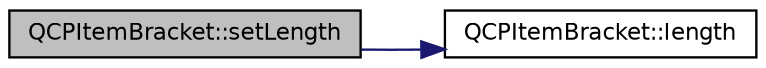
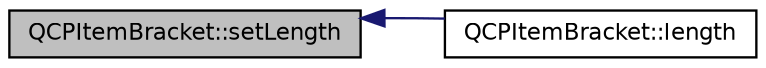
edge "QCPItemBracket::setLength" -> "QCPItemBracket::length": reversed
